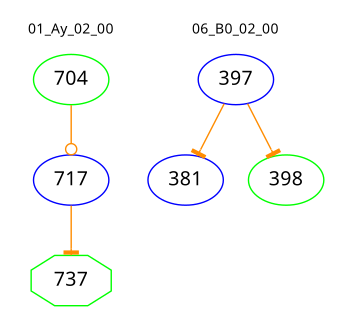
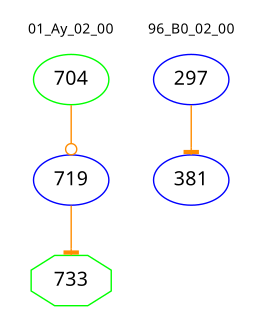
cluster "06_B0_02_00": label "06_B0_02_00" -> "96_B0_02_00"
node "397": label "397" -> "297"
node "717": label "717" -> "719"
node "398": removed
node "737": label "737" -> "733"
